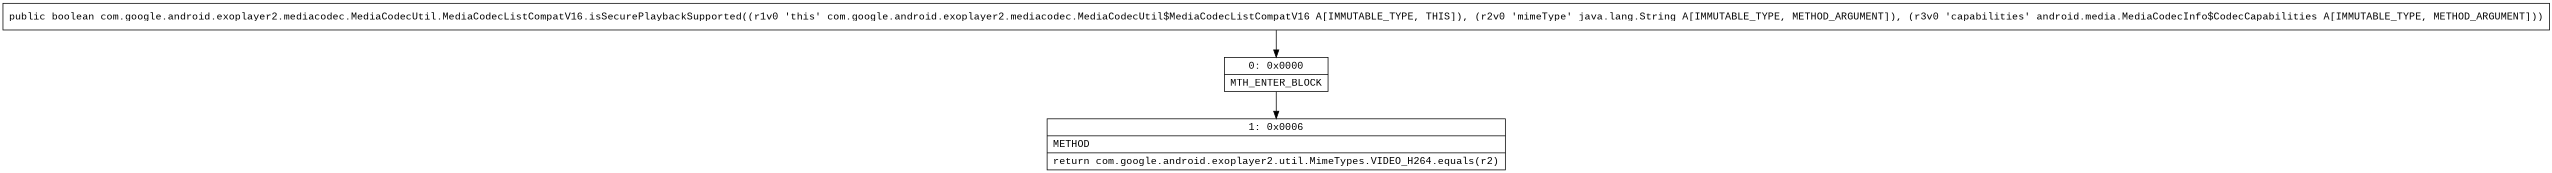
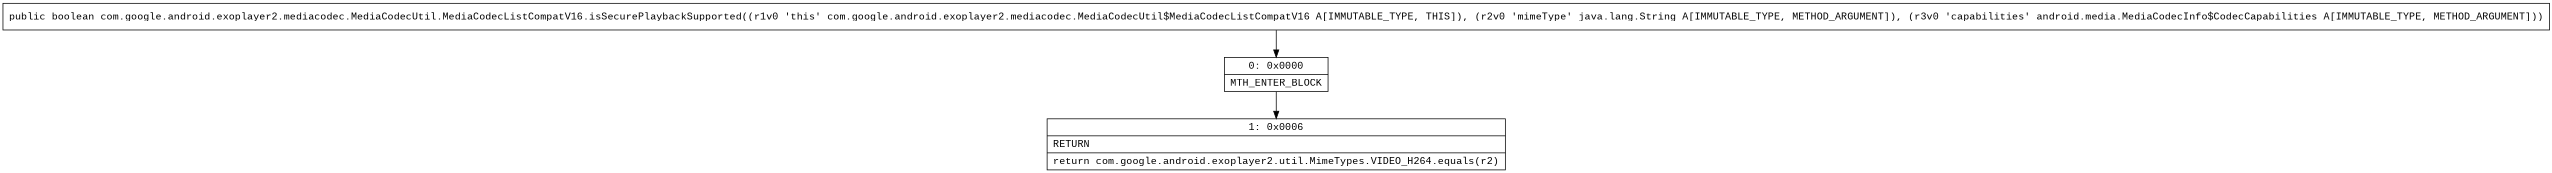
node "1: 0x0006": text "METHOD" -> "RETURN"
